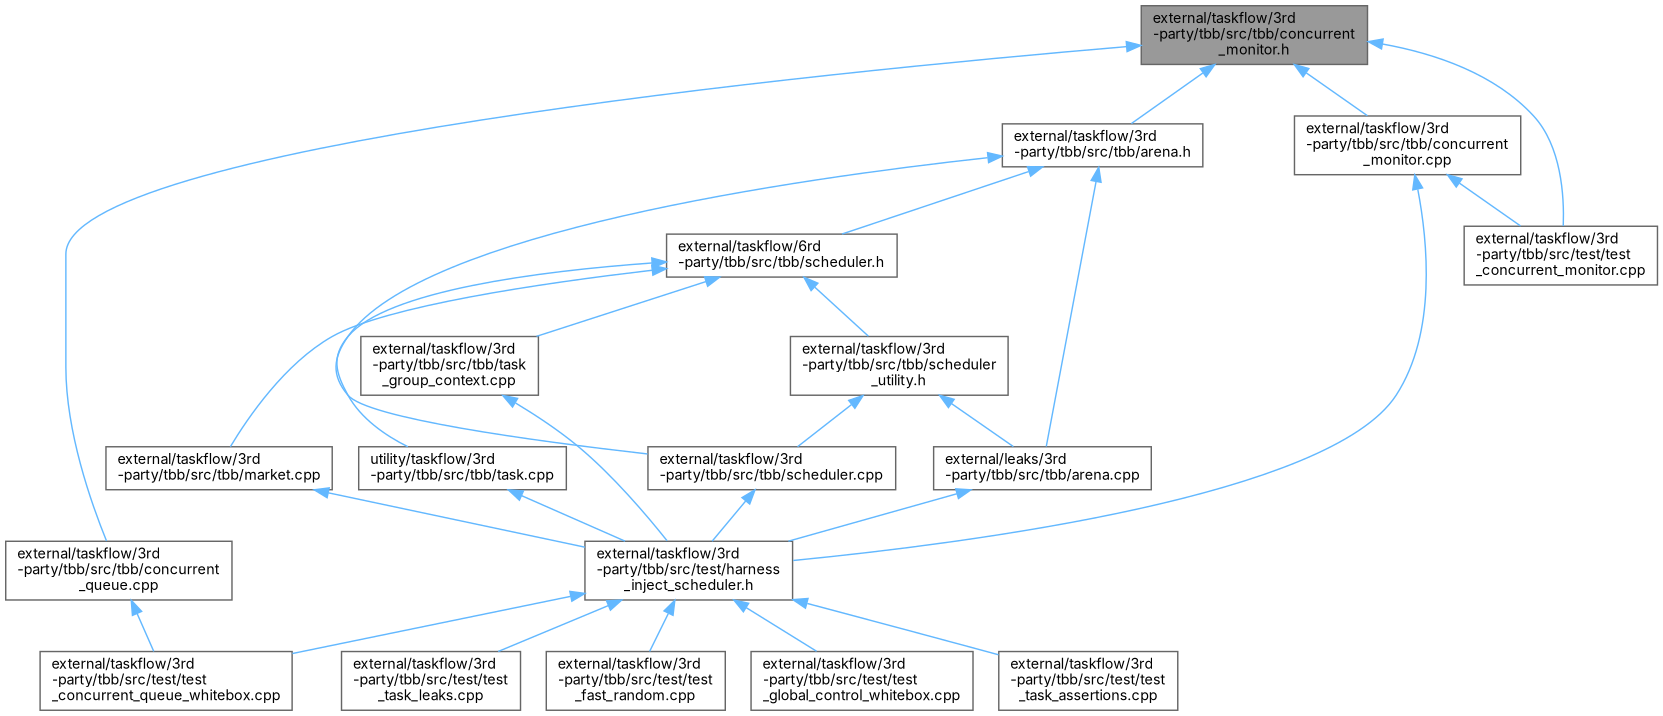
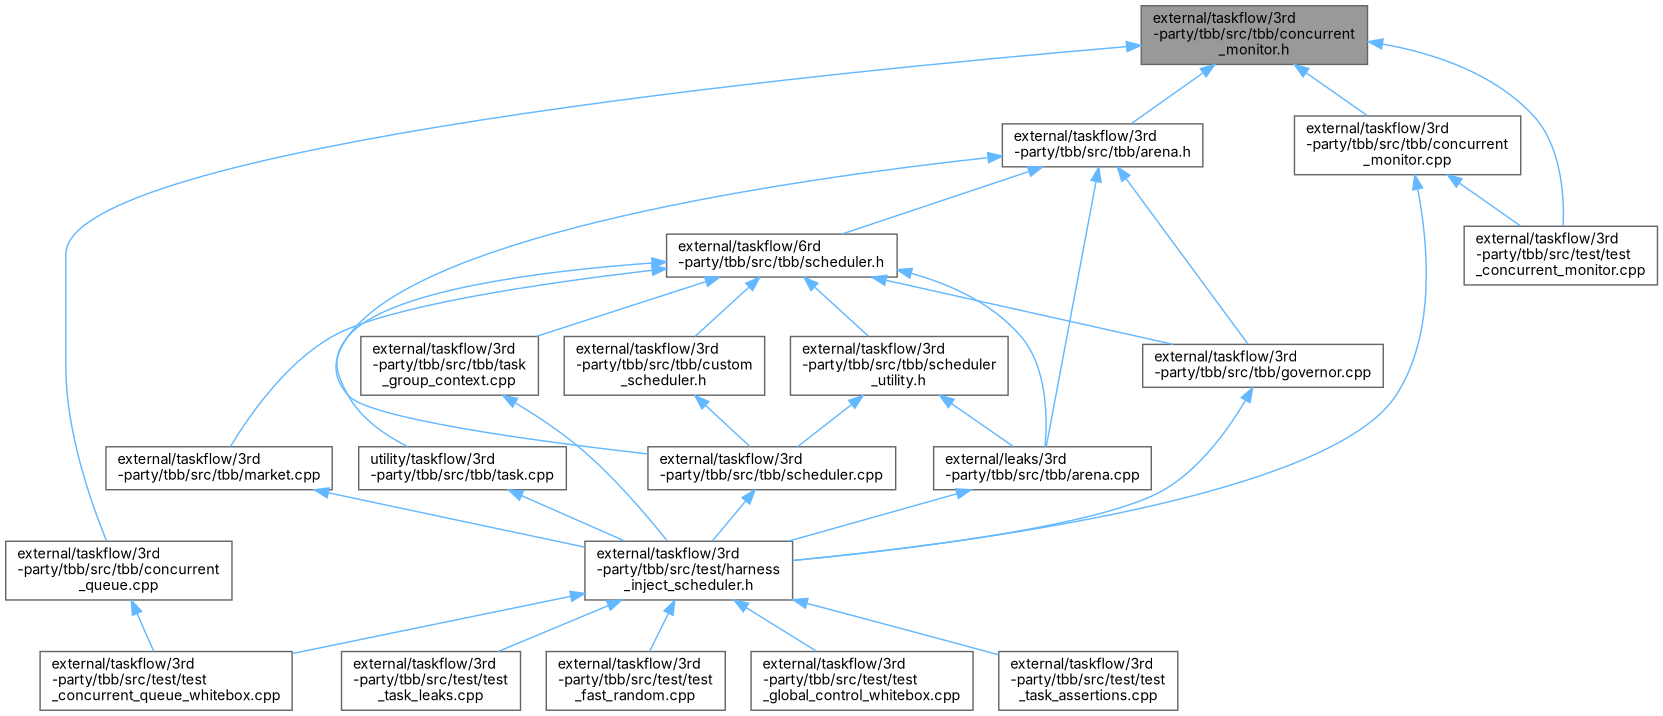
edge "external/leaks/3rd -party/tbb/src/tbb/arena.cpp" -> "external/taskflow/6rd -party/tbb/src/tbb/scheduler.h": added
node "external/taskflow/3rd -party/tbb/src/tbb/custom _scheduler.h": added
node "external/taskflow/3rd -party/tbb/src/tbb/governor.cpp": added
